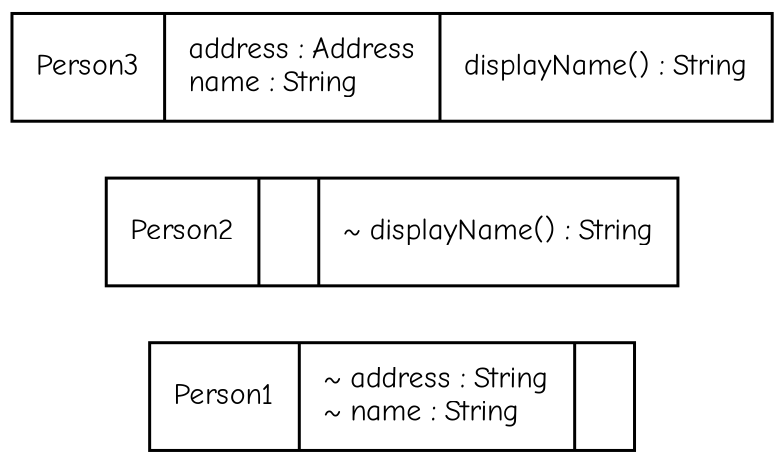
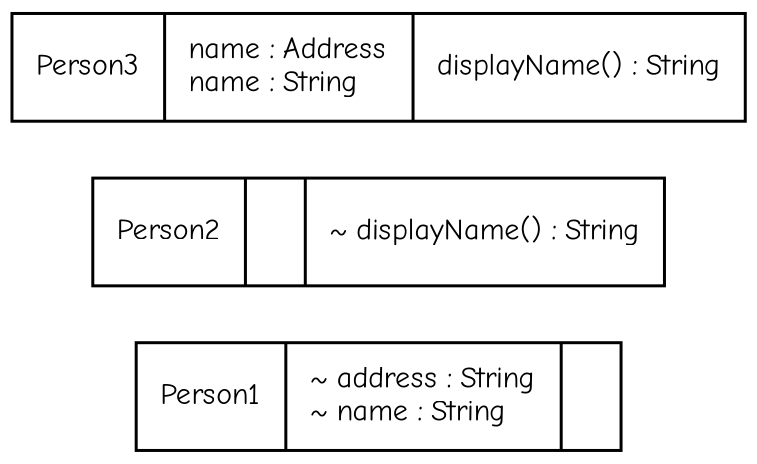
node "Person3": text "address : Address" -> "name : Address"
